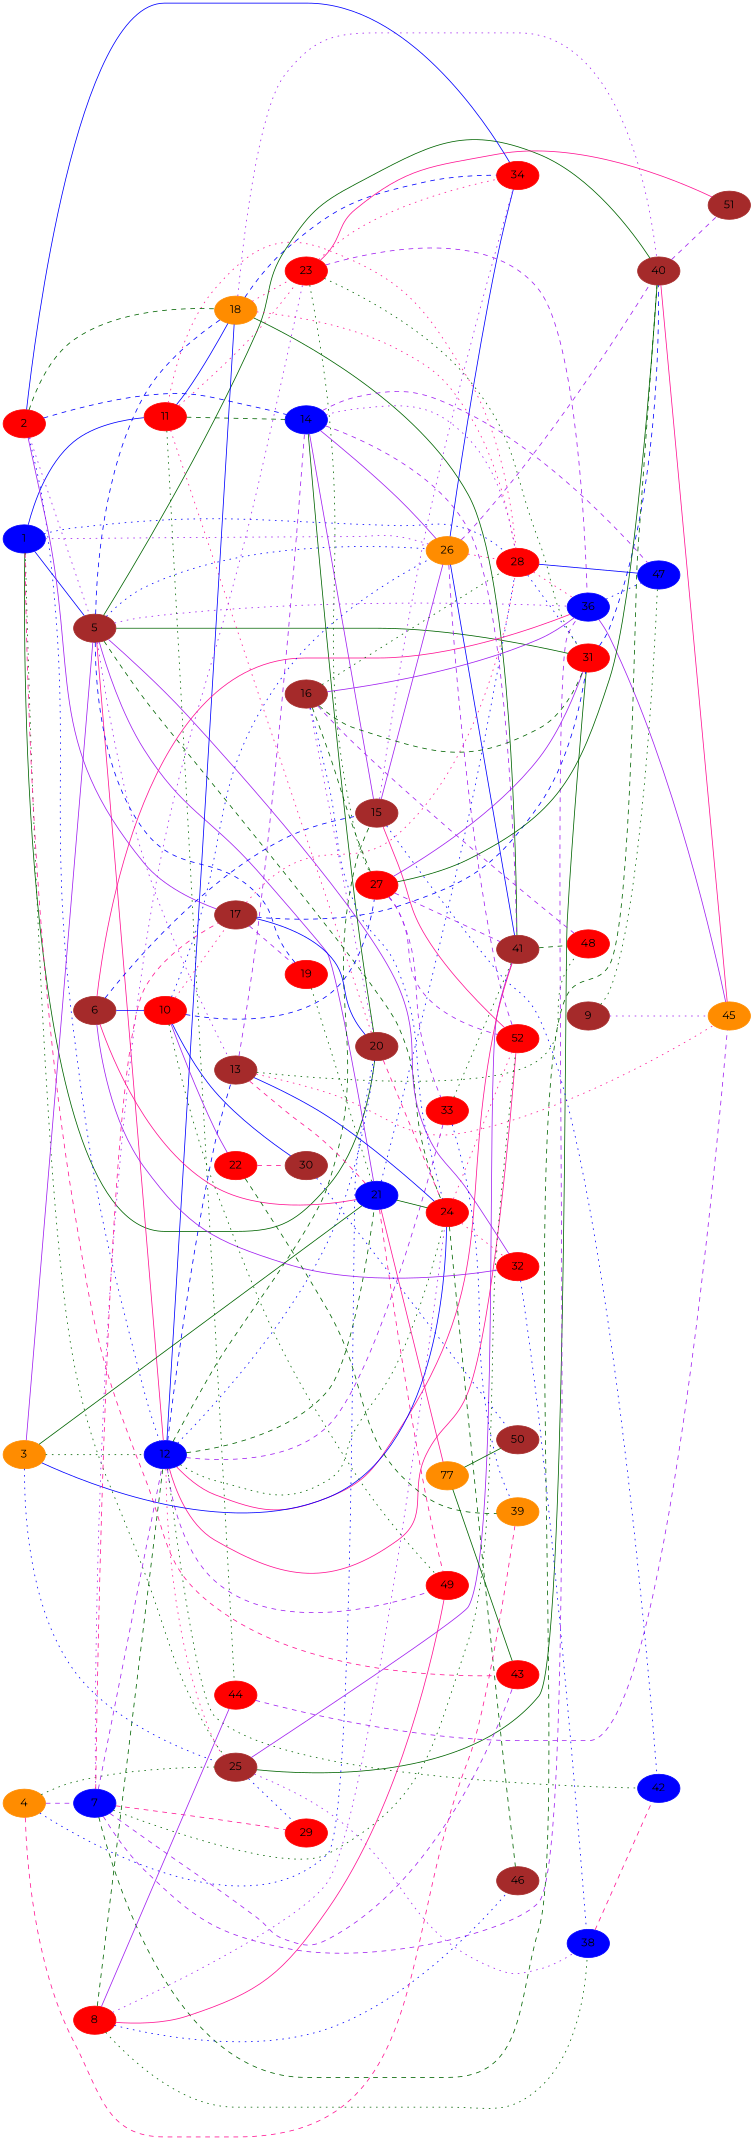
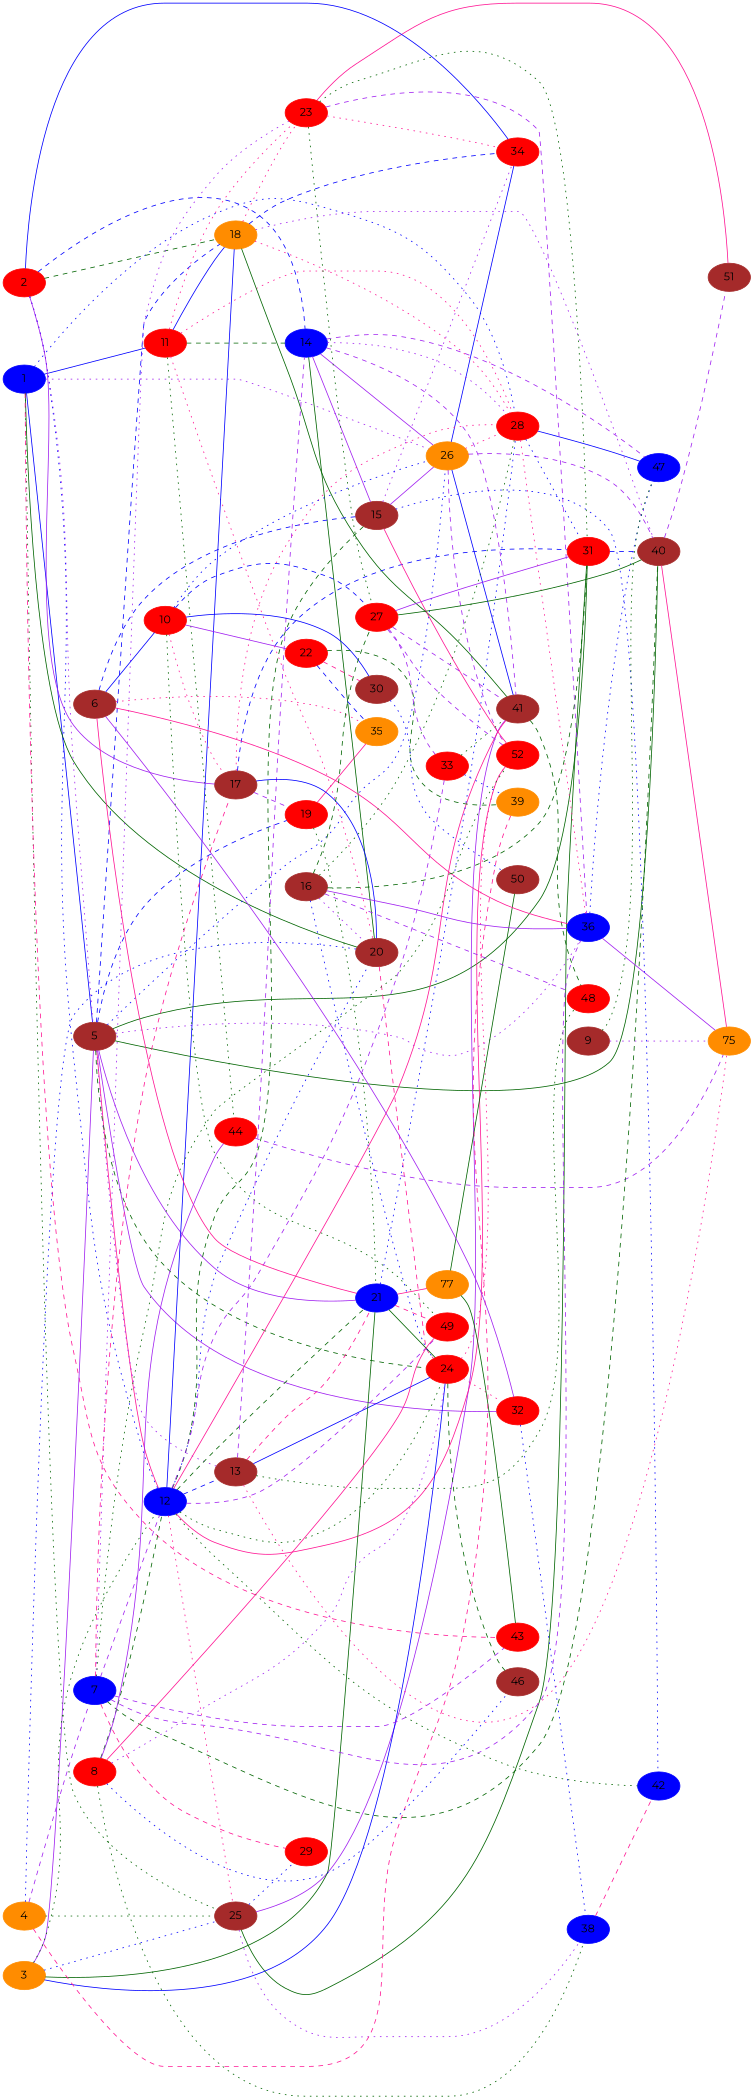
node "35": added
node "45": label "45" -> "75"
